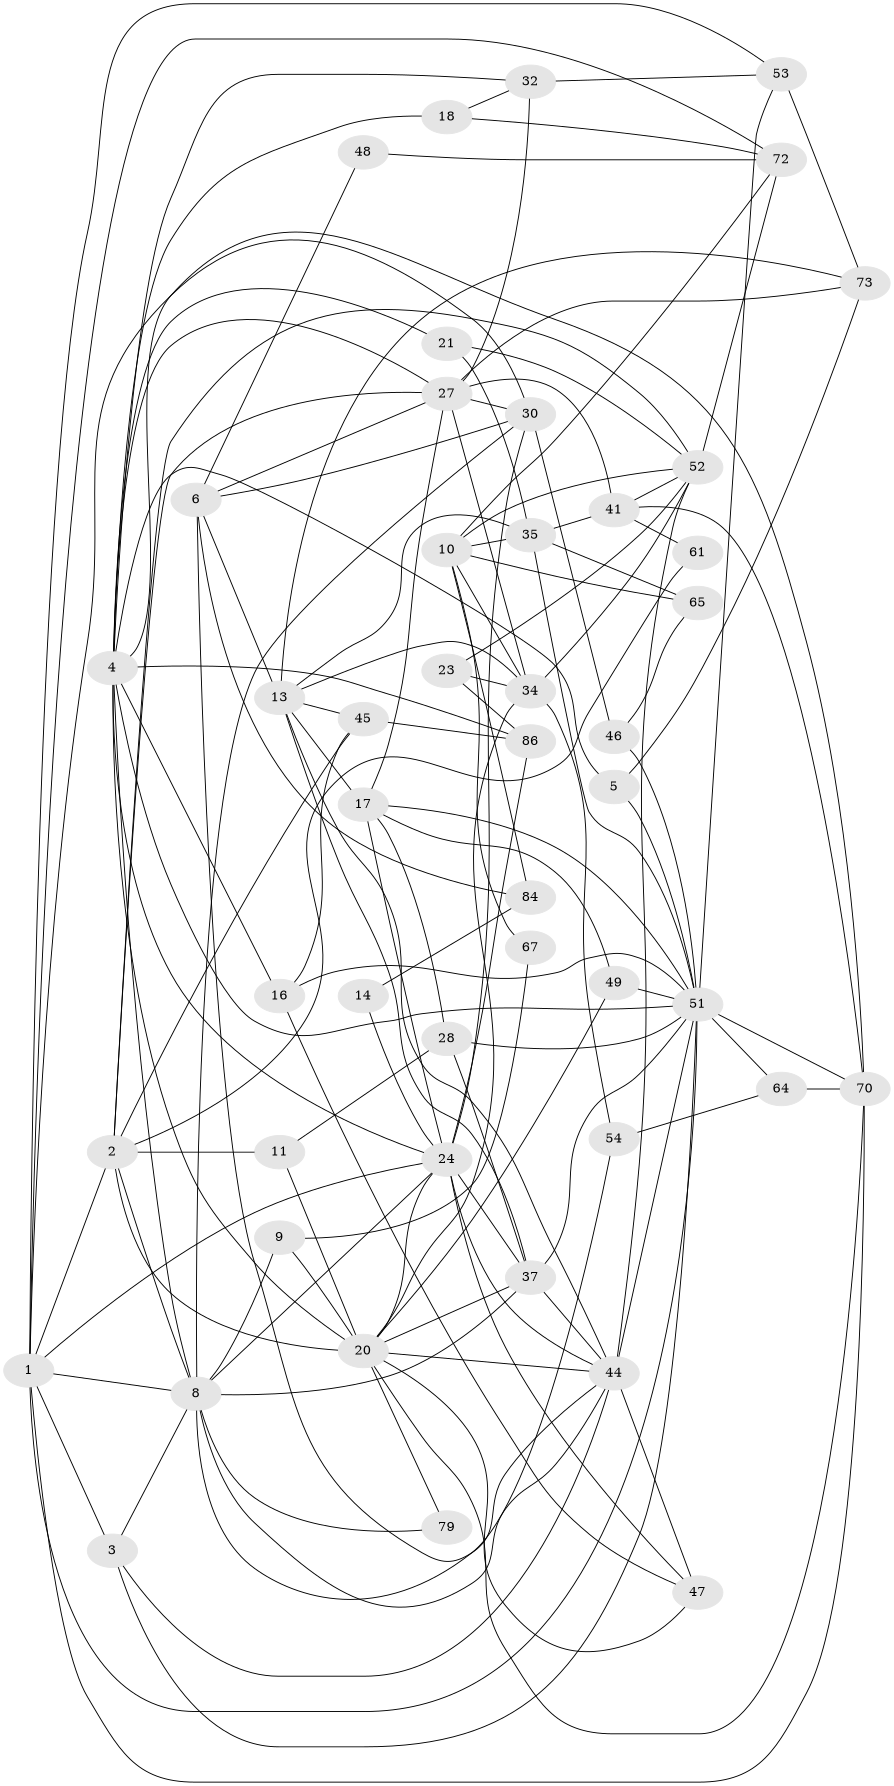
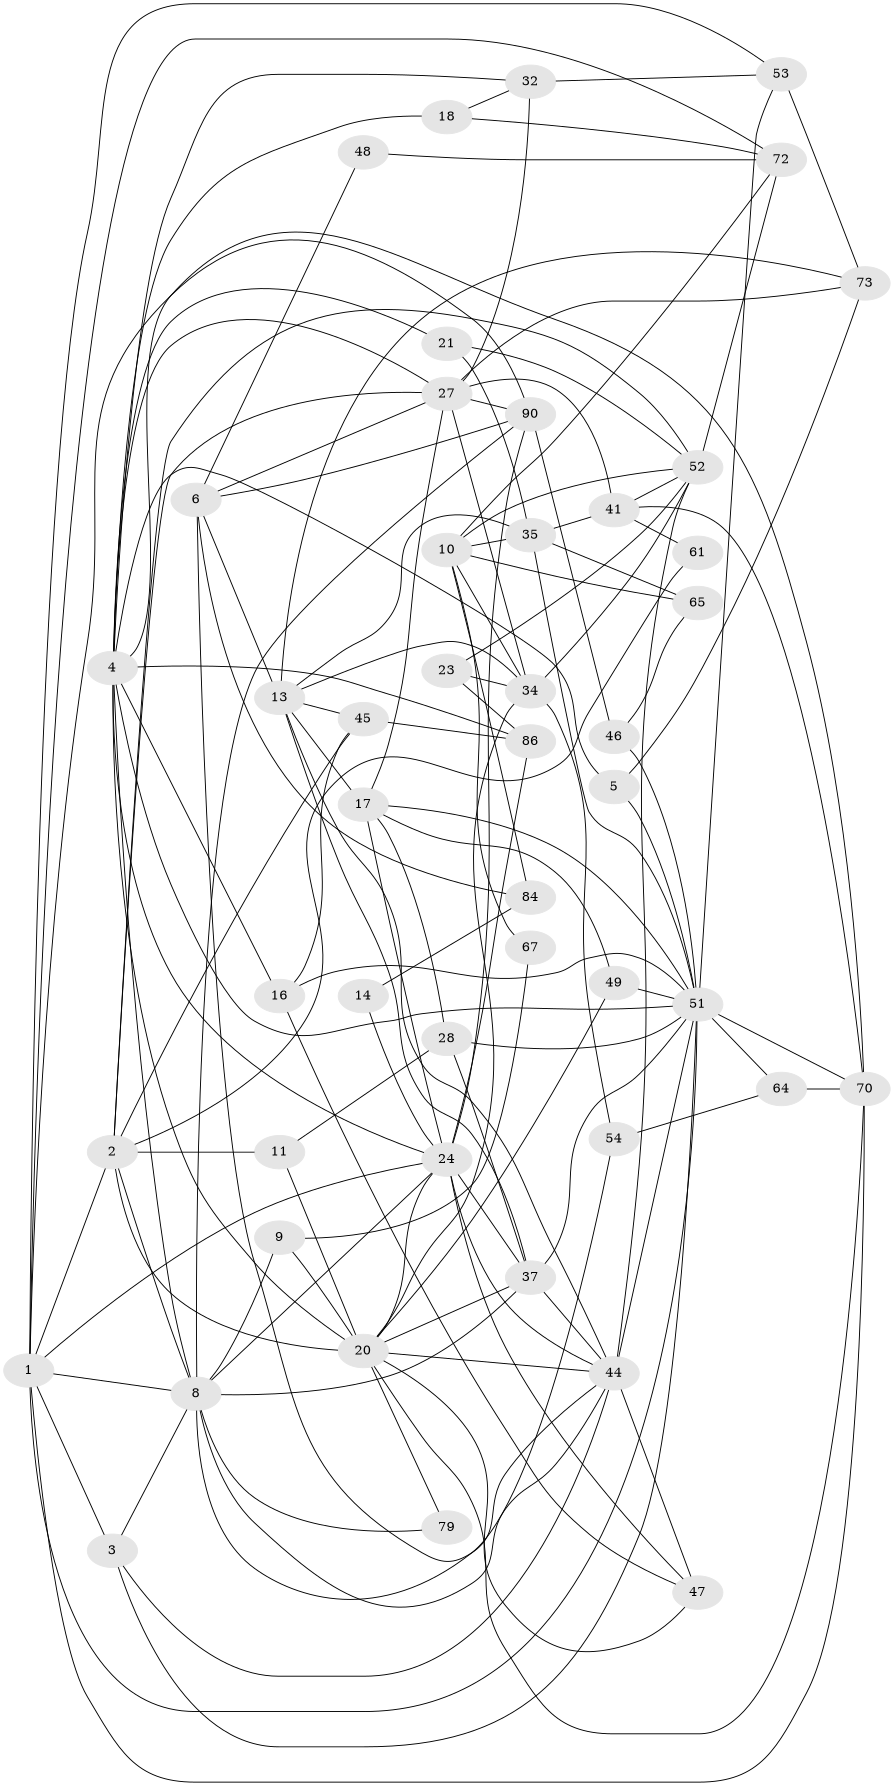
node "30": label "30" -> "90"
